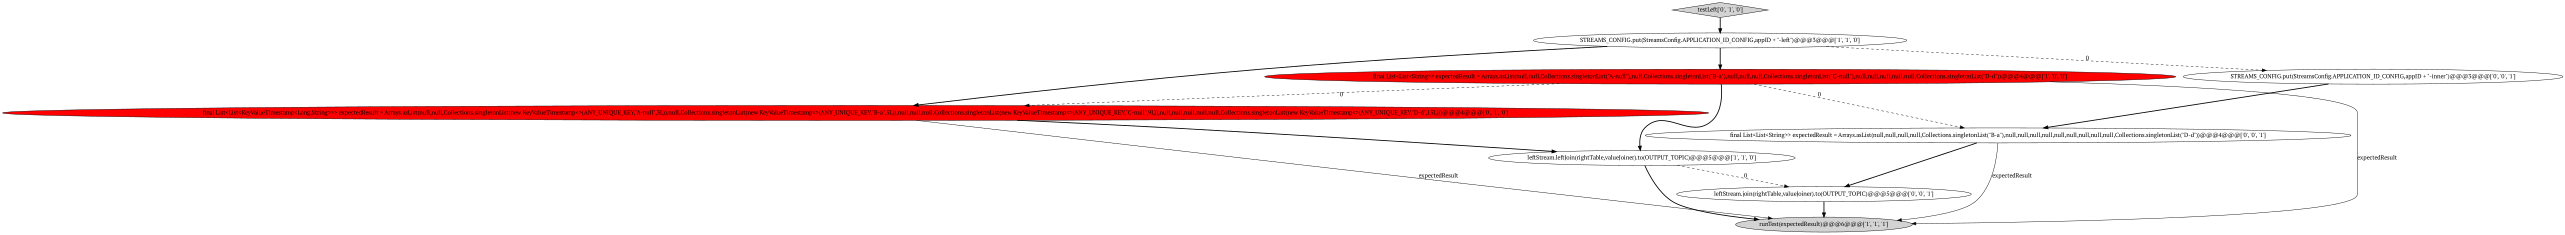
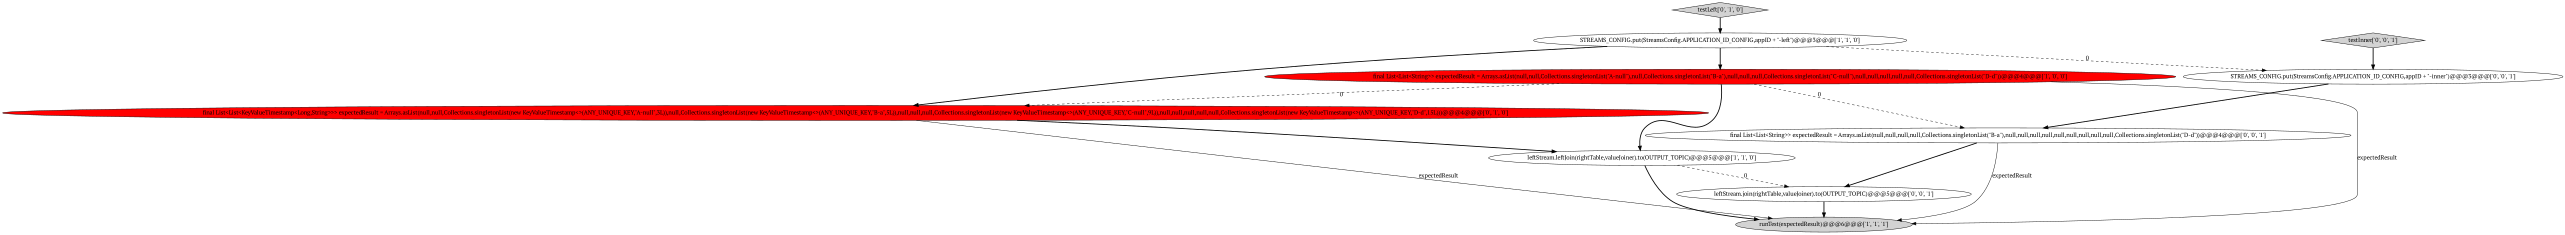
node "testInner['0', '0', '1']": added
